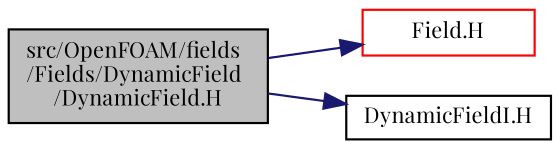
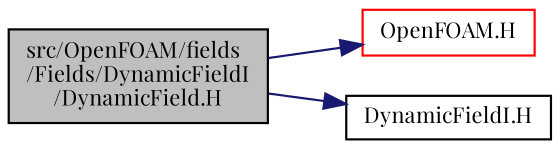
node "Field.H": label "Field.H" -> "OpenFOAM.H"
node "src/OpenFOAM/fields /Fields/DynamicField /DynamicField.H": label "src/OpenFOAM/fields /Fields/DynamicField /DynamicField.H" -> "src/OpenFOAM/fields /Fields/DynamicFieldI /DynamicField.H"
